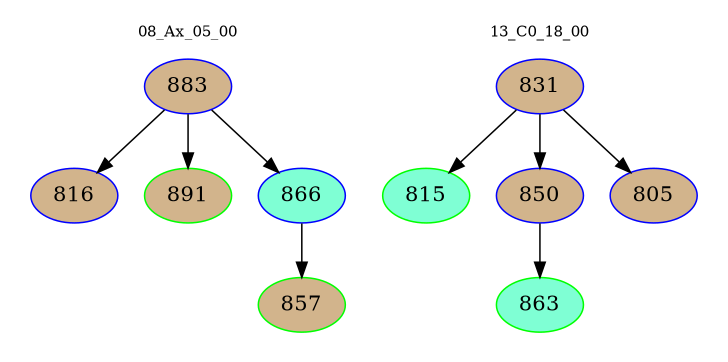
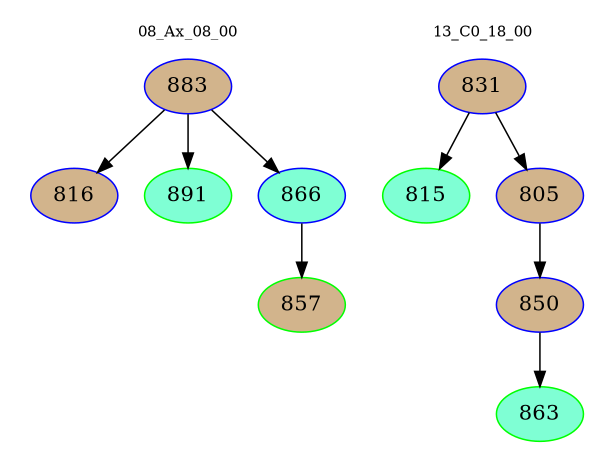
cluster "08_Ax_05_00": label "08_Ax_05_00" -> "08_Ax_08_00"
edge "831" -> "850": now "805" -> "850"
node "891": fillcolor tan -> aquamarine
